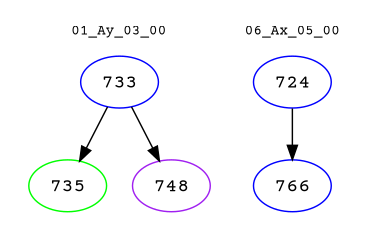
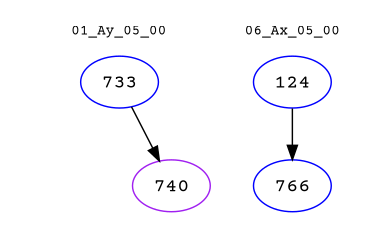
cluster "01_Ay_03_00": label "01_Ay_03_00" -> "01_Ay_05_00"
node "724": label "724" -> "124"
node "735": removed
node "748": label "748" -> "740"
